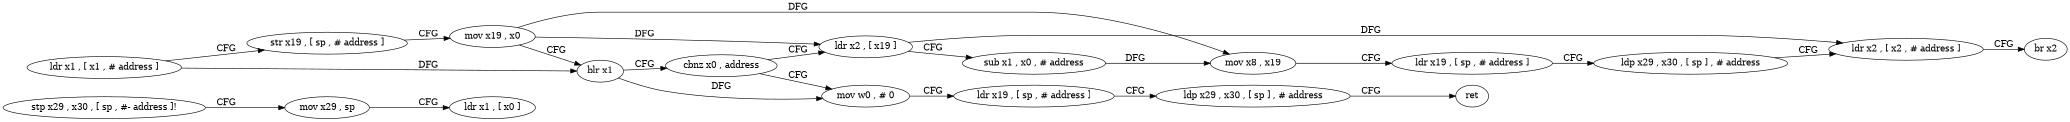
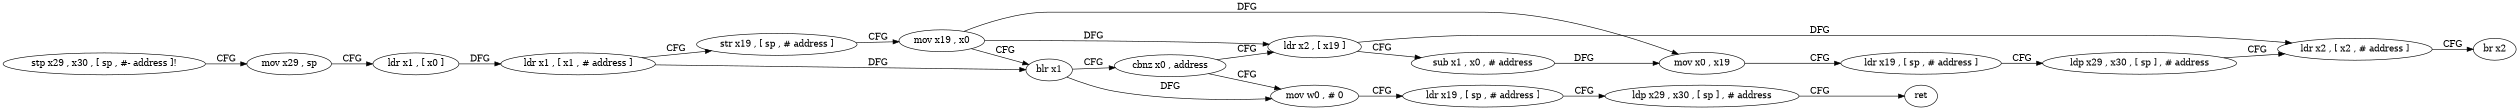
node "mov x8 , x19": label "mov x8 , x19" -> "mov x0 , x19"
edge "ldr x1 , [ x0 ]" -> "ldr x1 , [ x1 , # address ]": added, label "DFG"
